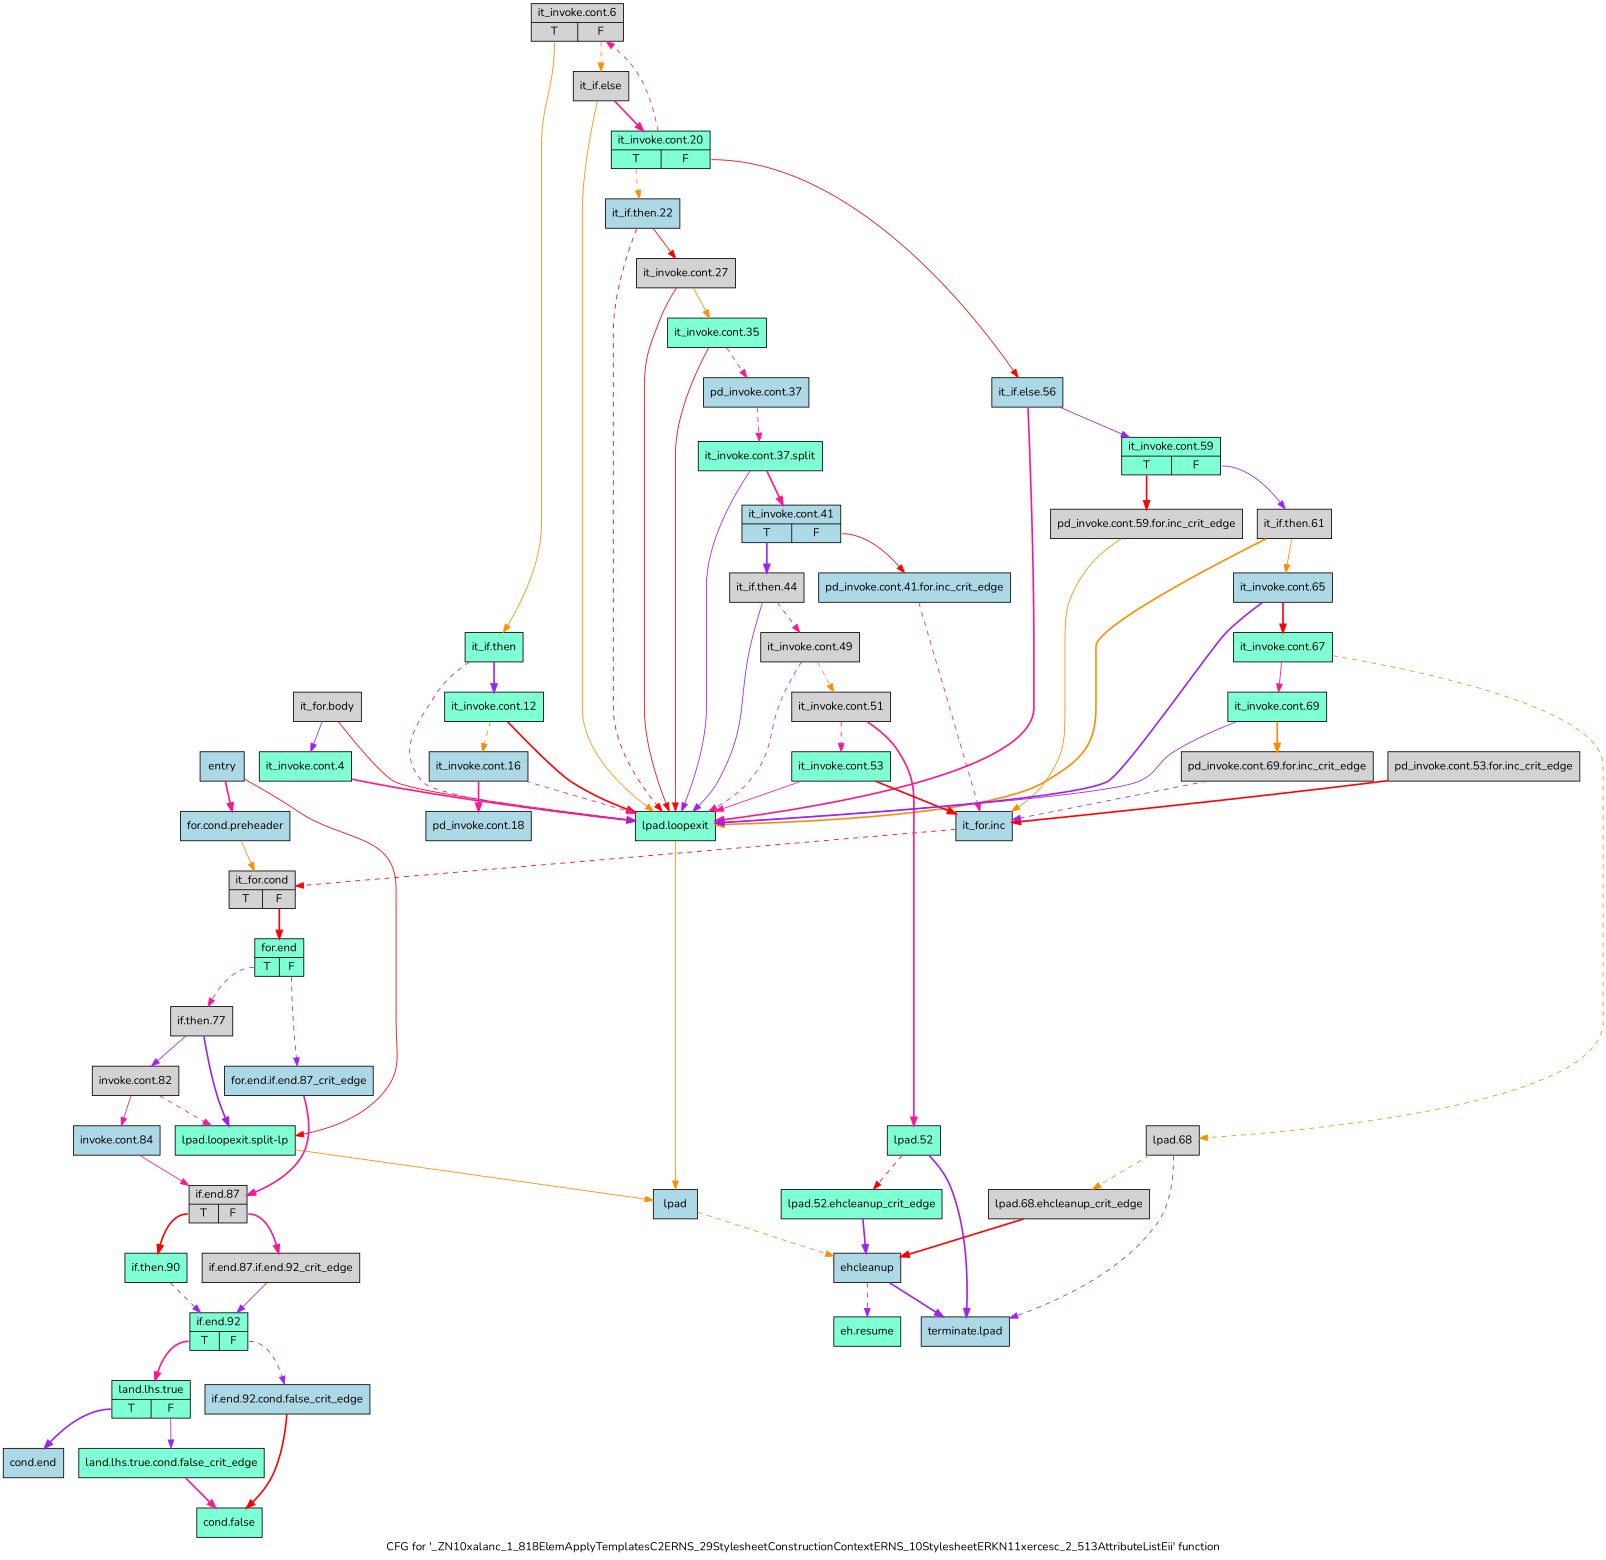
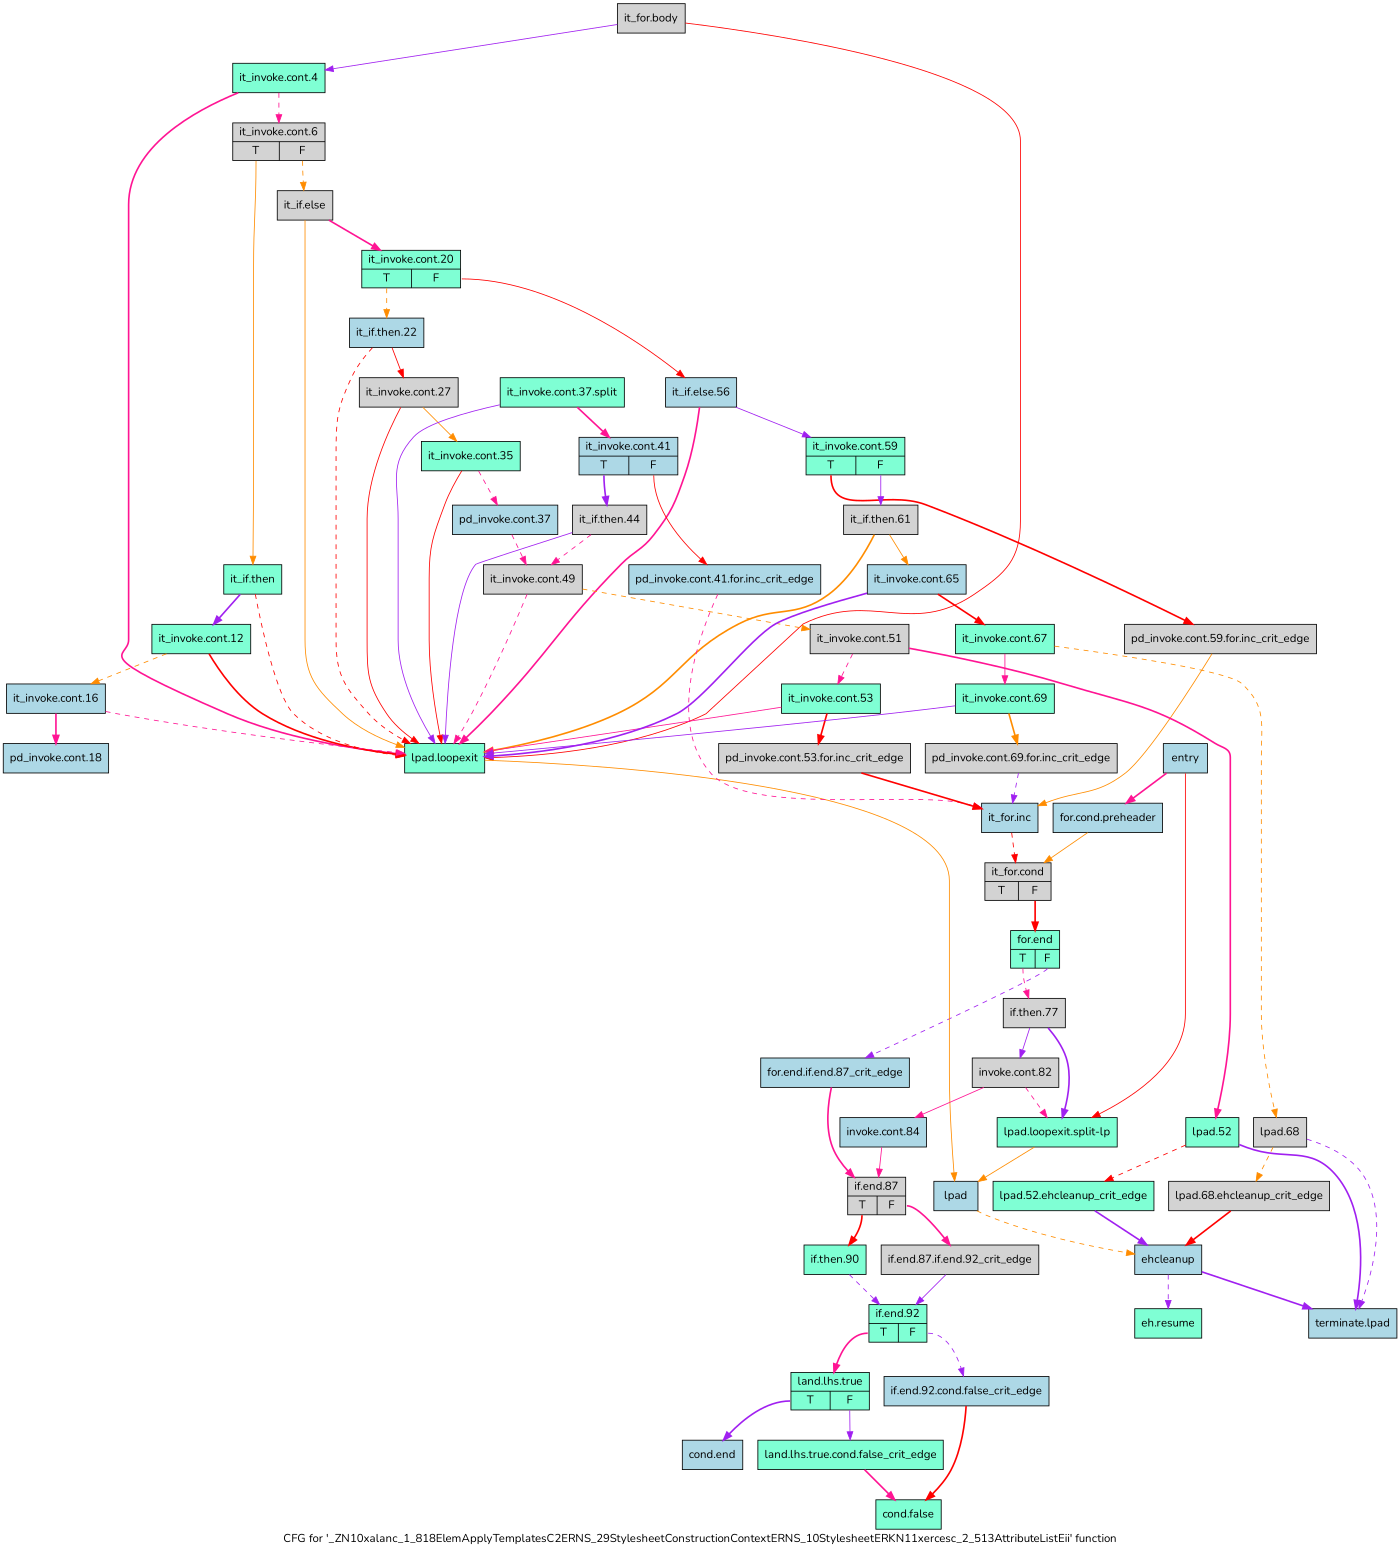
edge "it_invoke.cont.20" -> "it_invoke.cont.6": now "it_invoke.cont.4" -> "it_invoke.cont.6"
edge "pd_invoke.cont.37" -> "it_invoke.cont.37.split": now "pd_invoke.cont.37" -> "it_invoke.cont.49"
edge "it_if.then" -> "lpad.loopexit": color purple -> red
edge "it_invoke.cont.53" -> "it_for.inc": now "it_invoke.cont.53" -> "pd_invoke.cont.53.for.inc_crit_edge"
